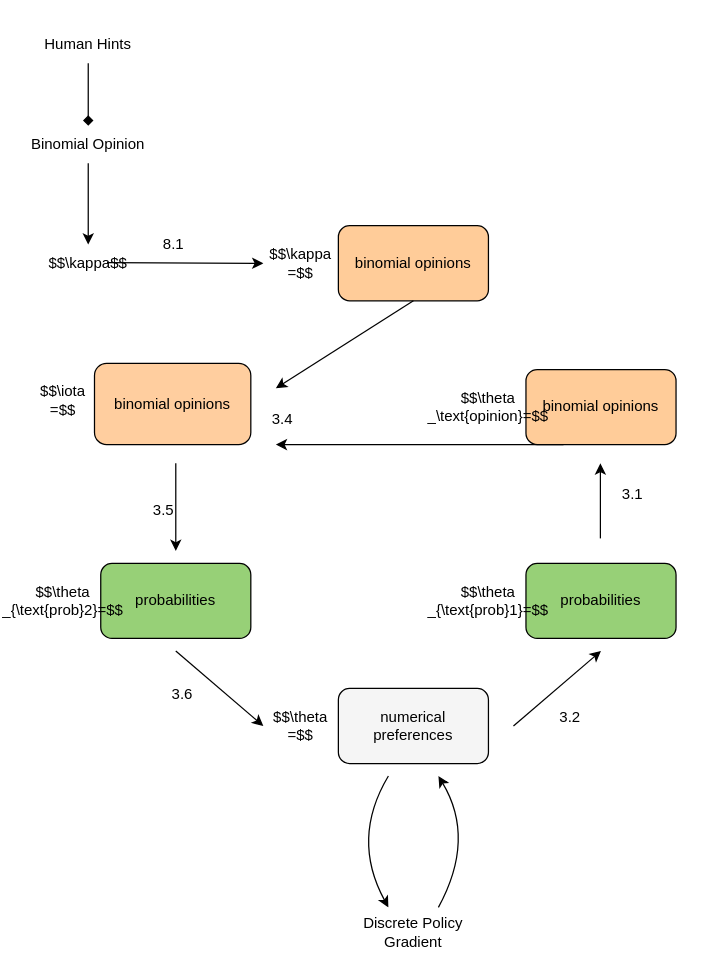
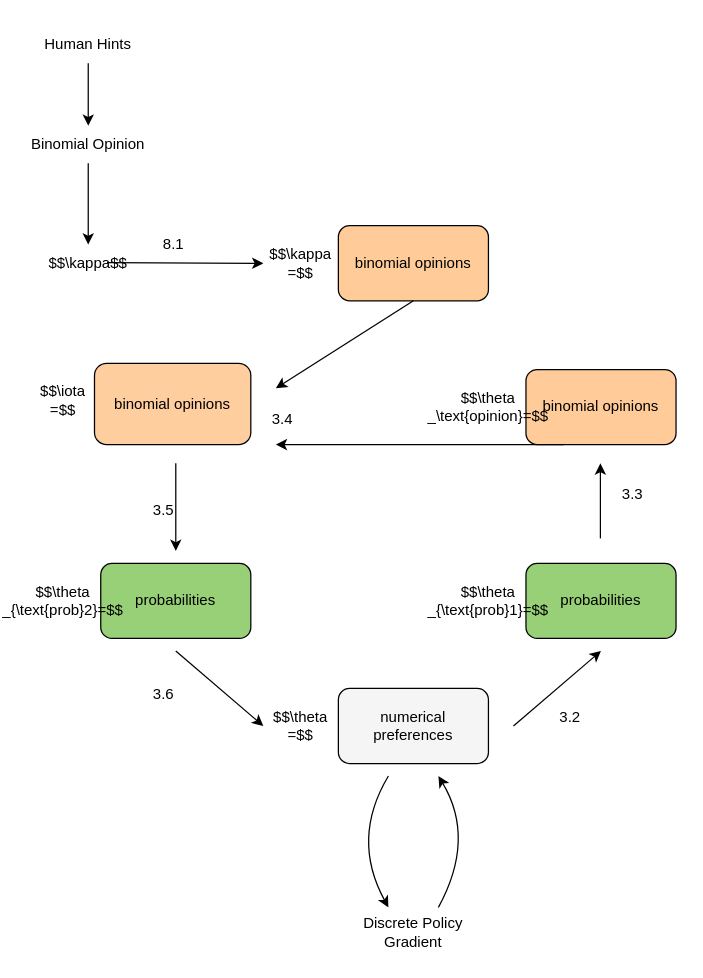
edge "Human Hints" -> "Binomial Opinion": arrowhead diamond -> classic
node "3.1": label "3.1" -> "3.3"
node "3.6": moved (182, 694) -> (163, 694)
